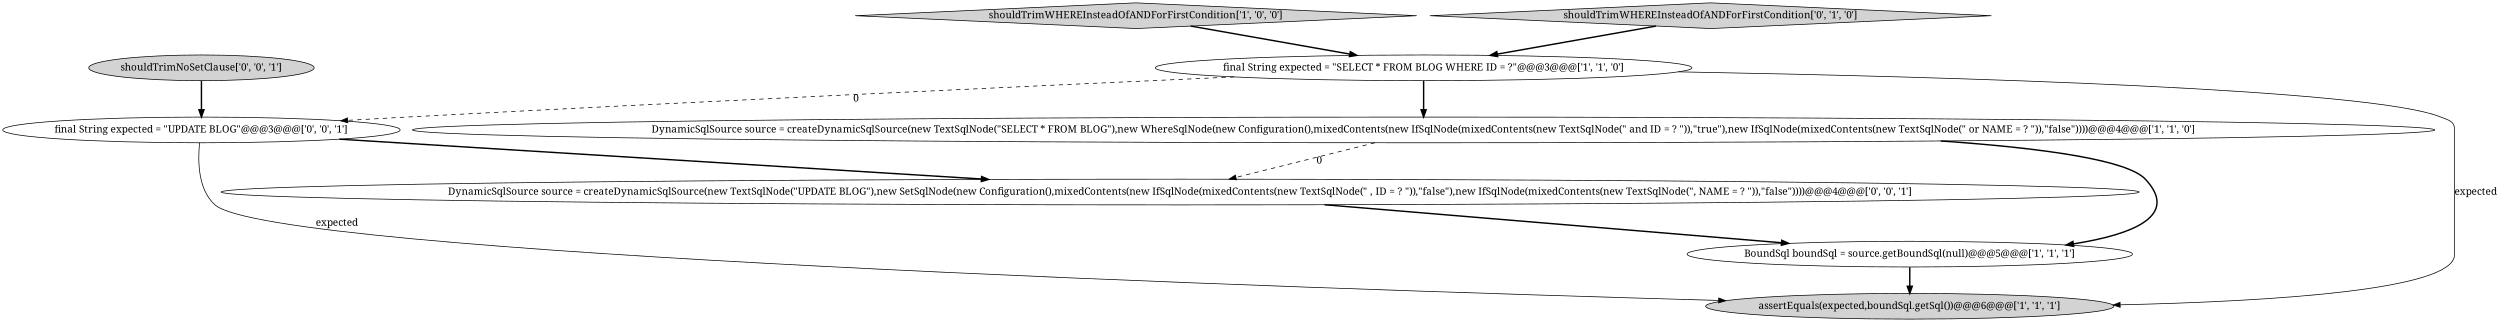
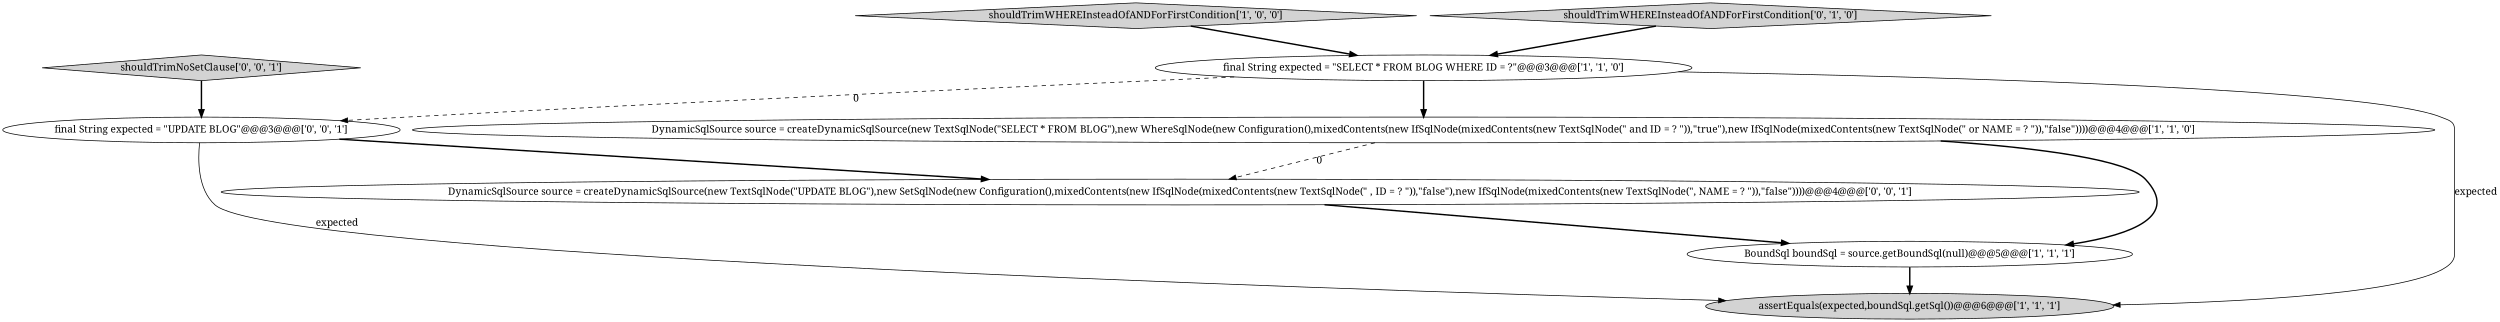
node "shouldTrimNoSetClause['0', '0', '1']": shape ellipse -> diamond
